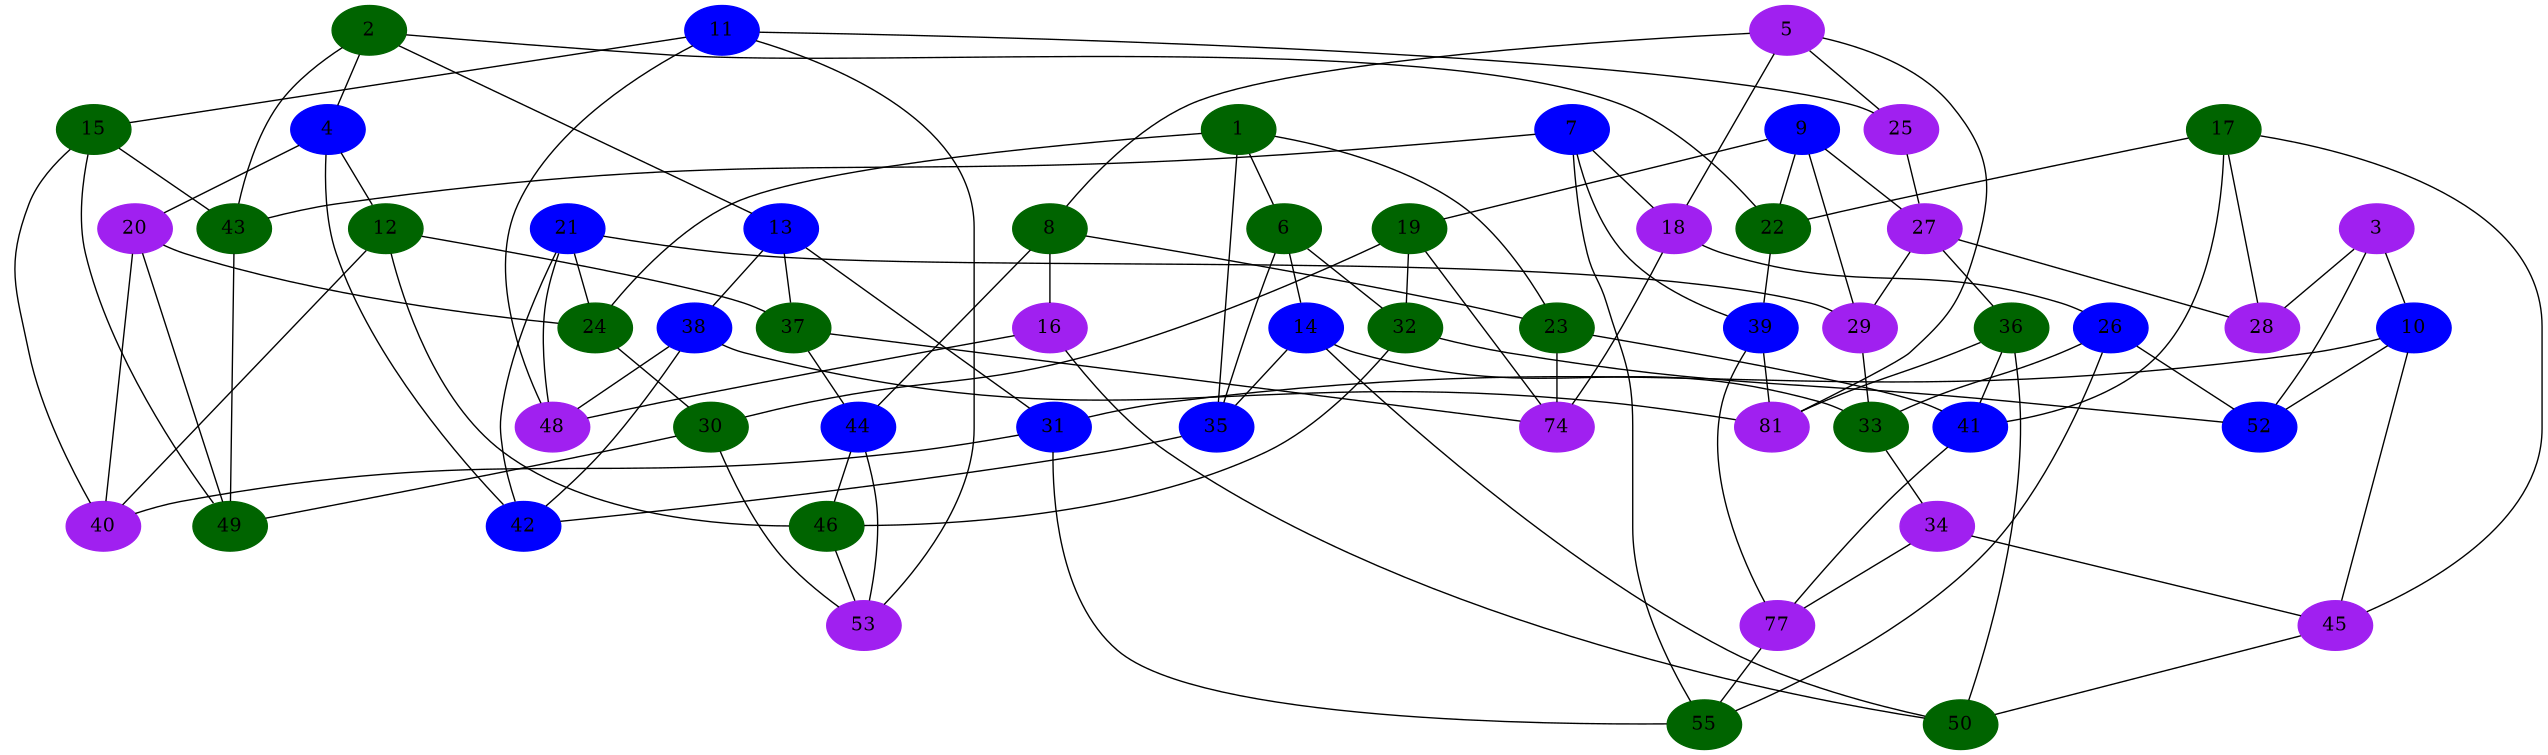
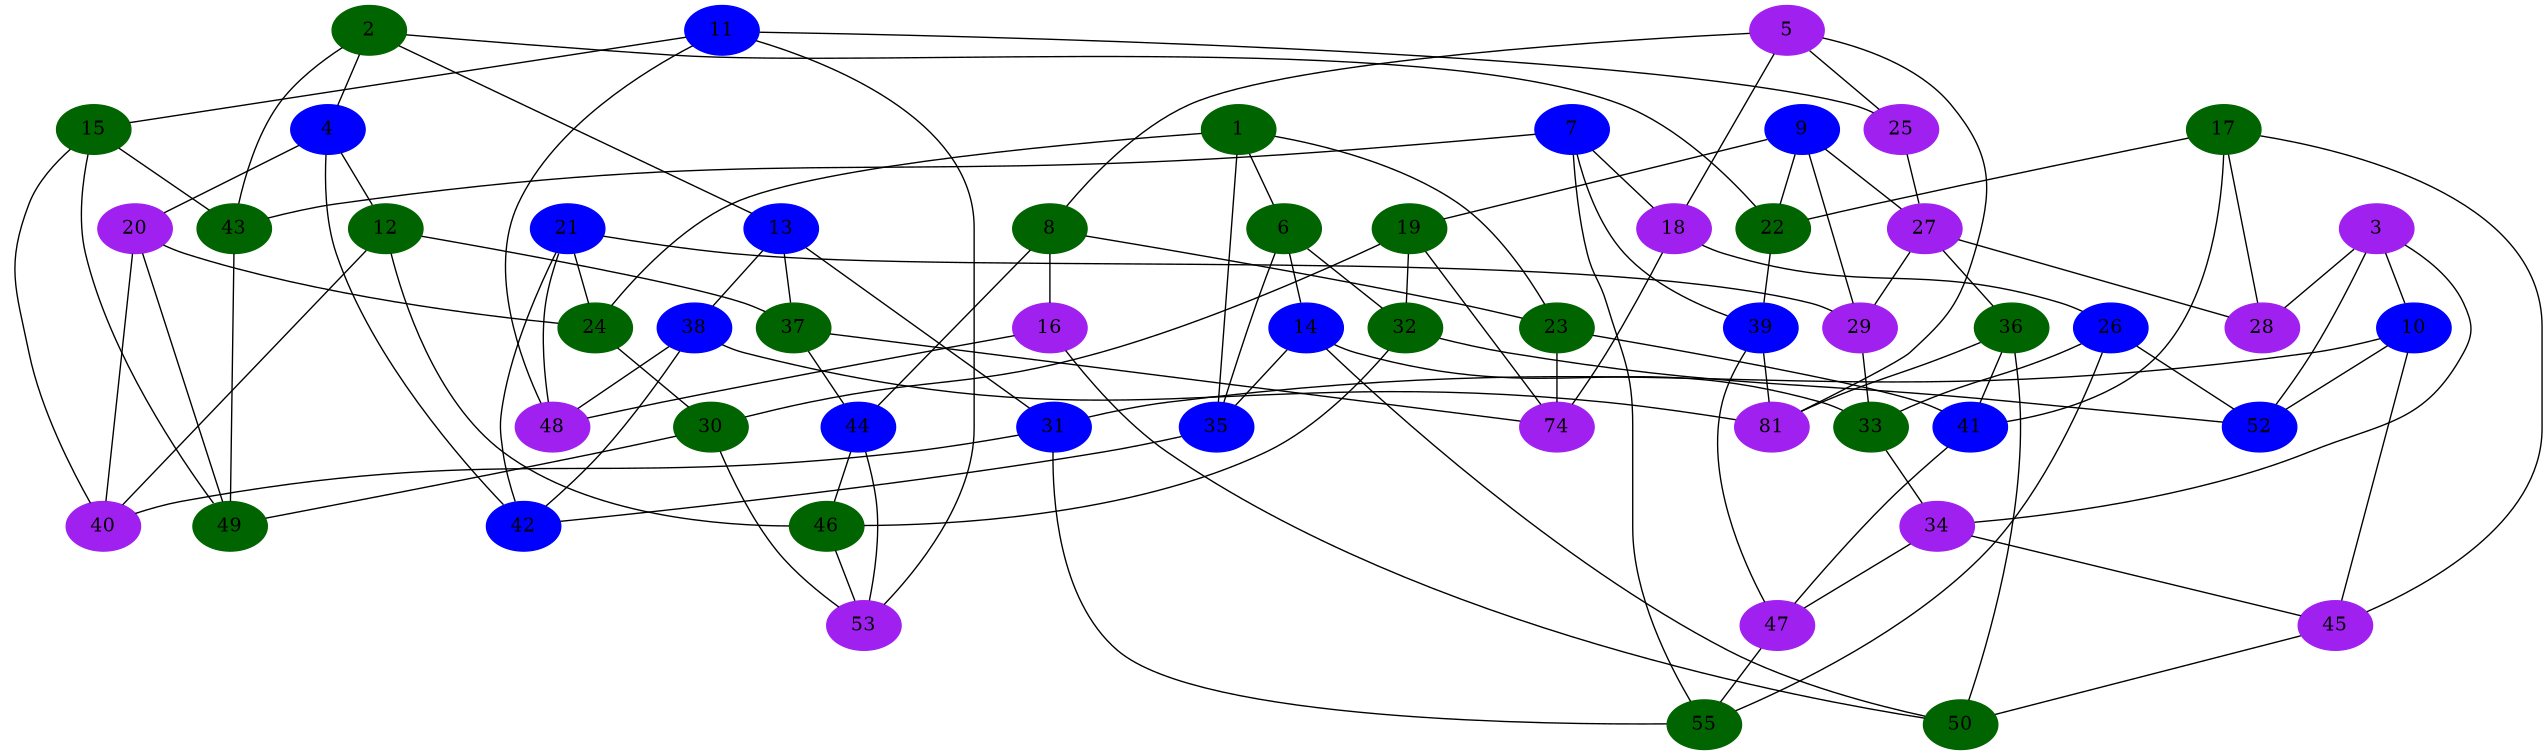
edge "3" -- "34": added
node "77": label "77" -> "47"
